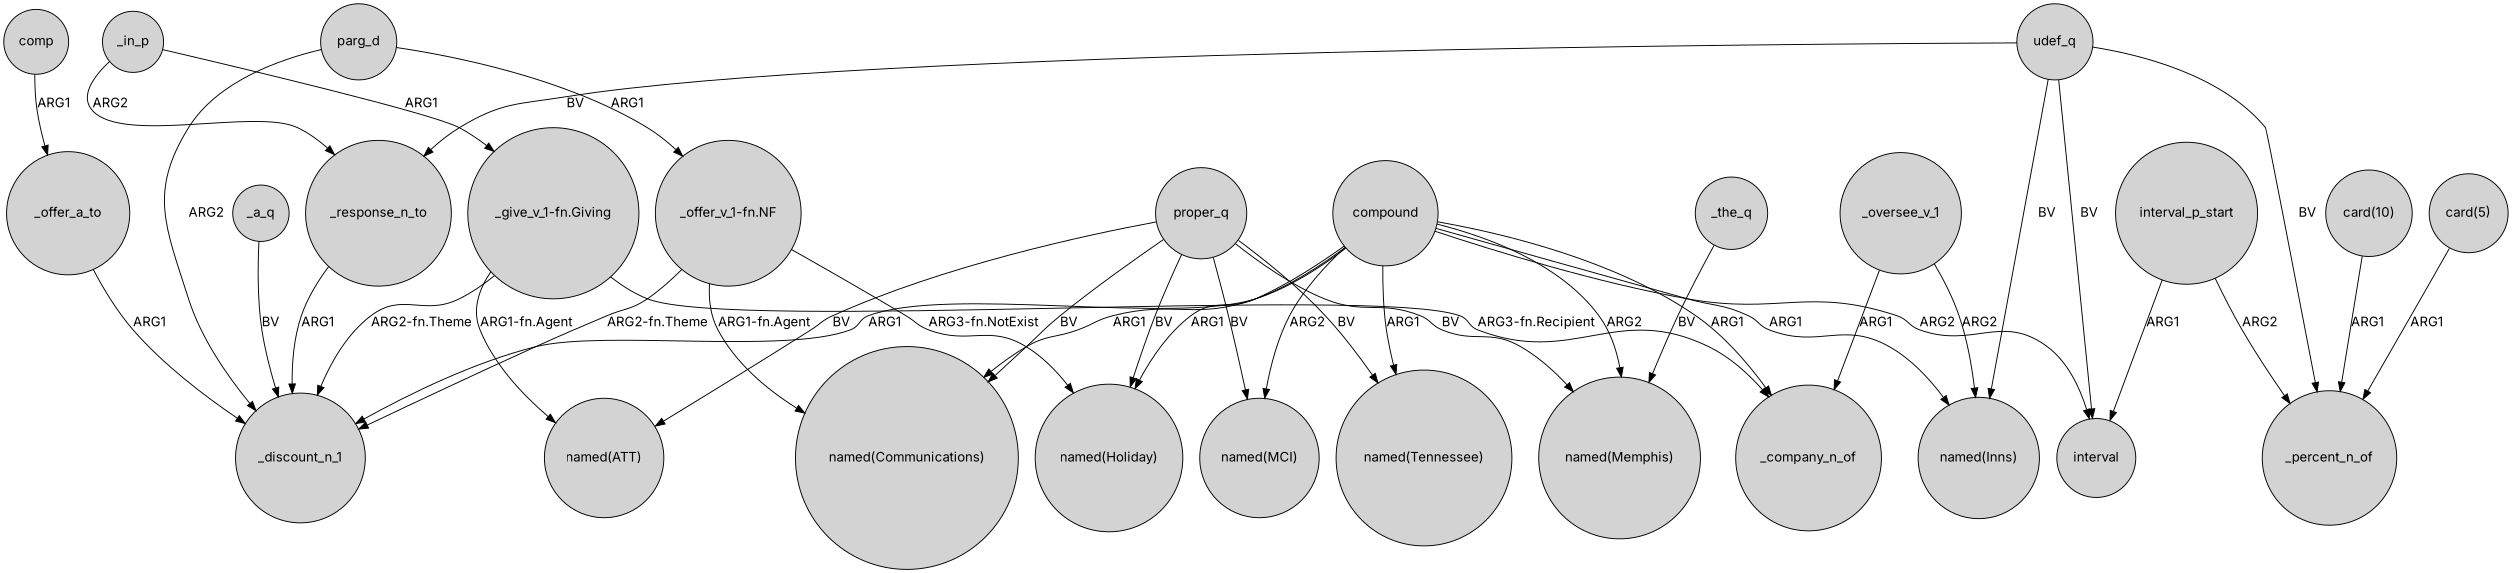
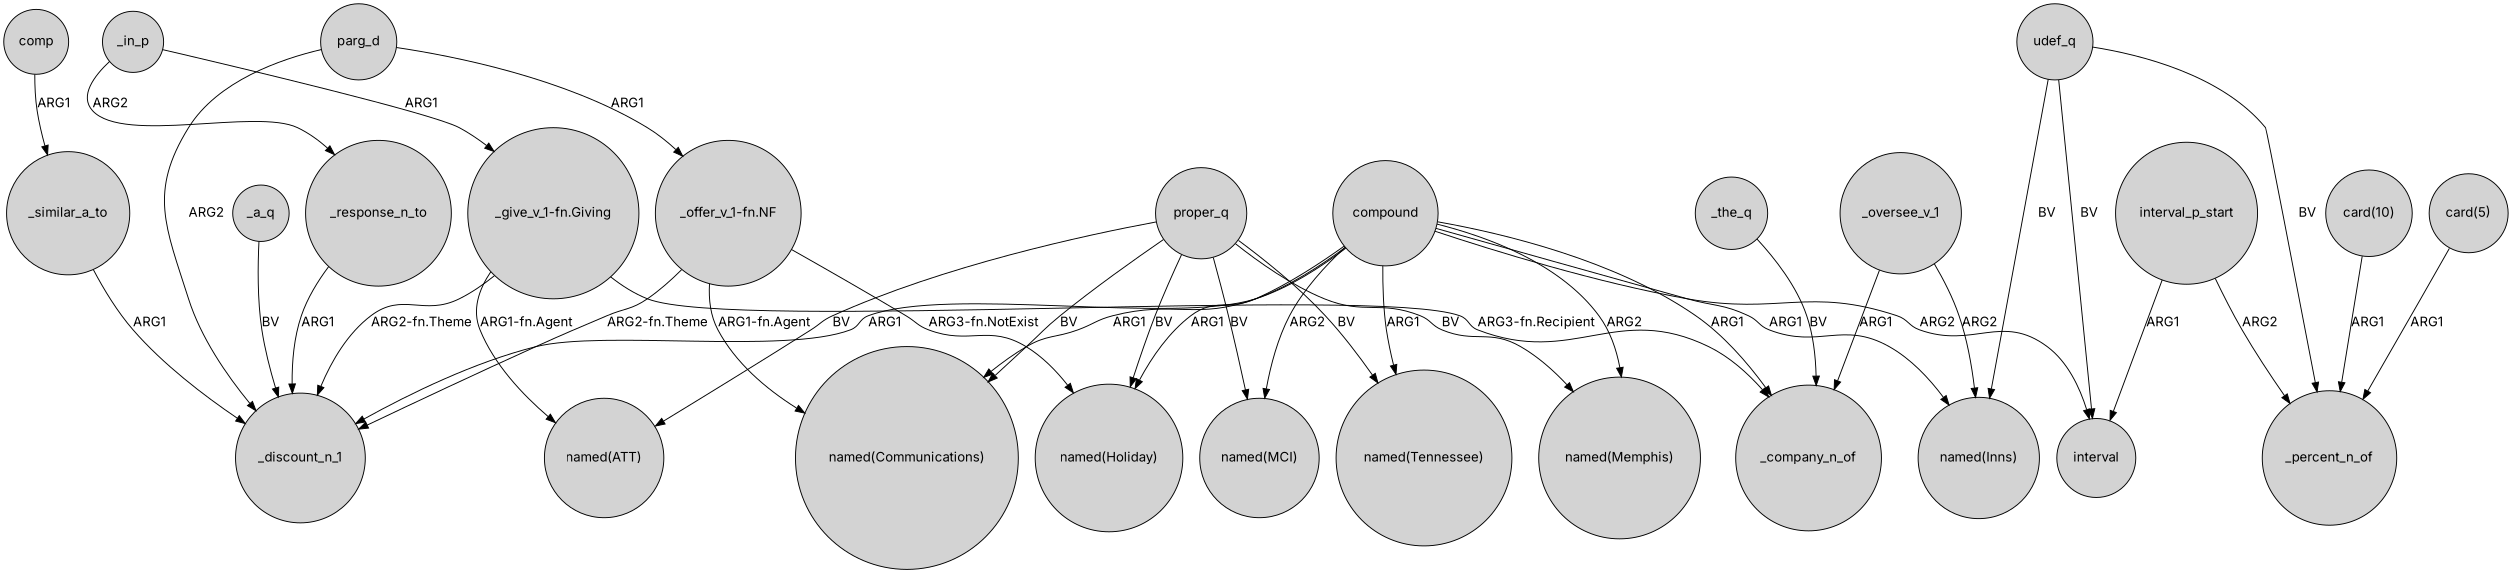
edge "udef_q" -> "_response_n_to": removed, label "BV"
node "_offer_a_to": label "_offer_a_to" -> "_similar_a_to"
edge "_the_q" -> "named(Memphis)": now "_the_q" -> "_company_n_of"
